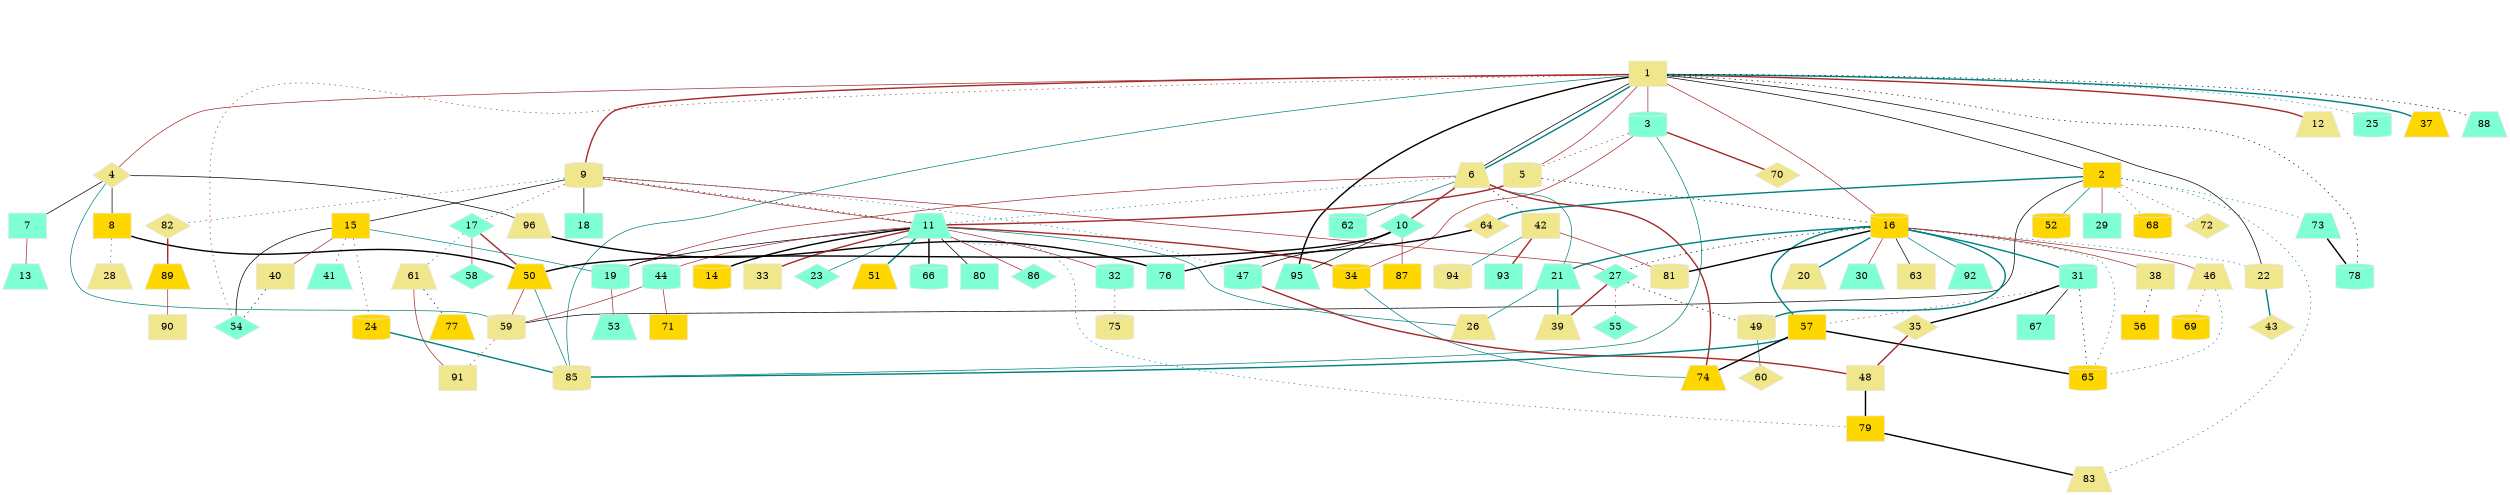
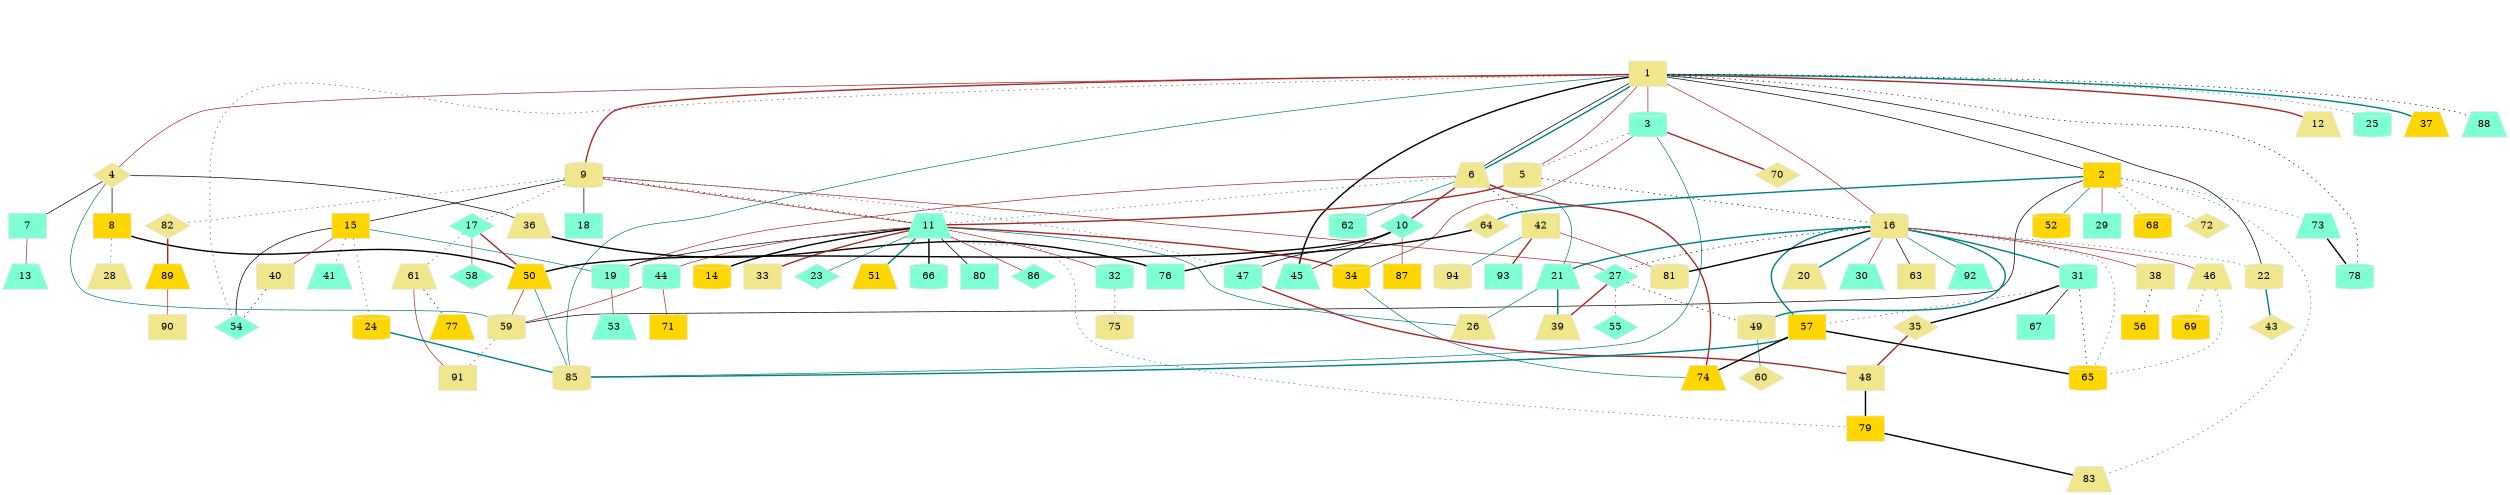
node "96": label "96" -> "36"
node "16": fillcolor gold -> khaki
node "95": label "95" -> "45"
